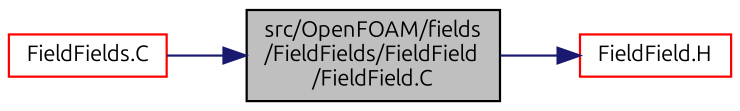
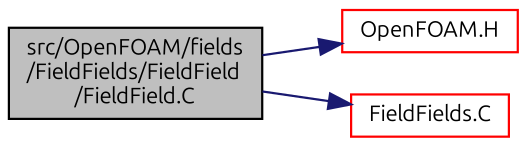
edge "FieldFields.C" -> "src/OpenFOAM/fields /FieldFields/FieldField /FieldField.C": reversed
node "FieldField.H": label "FieldField.H" -> "OpenFOAM.H"
